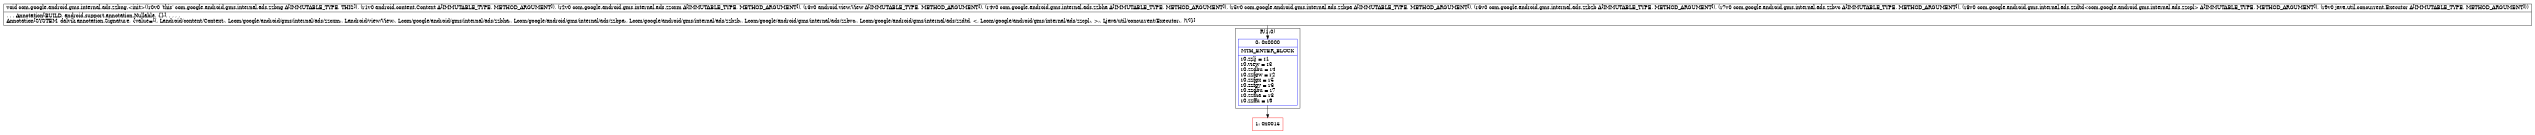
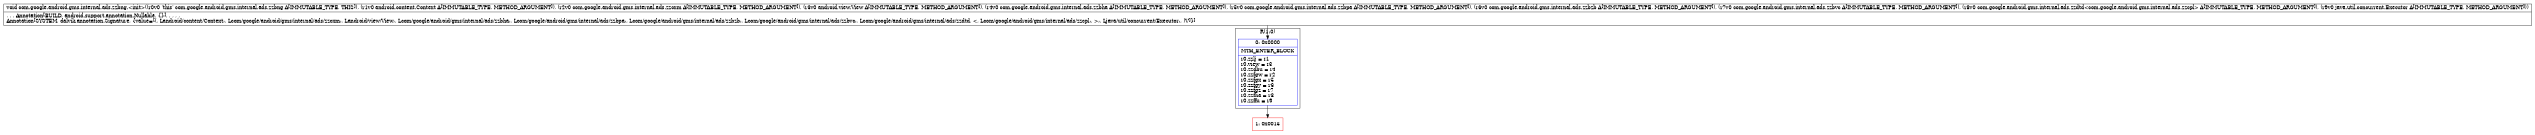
node "0: 0x0000": text "r0.zzdbu = r7" -> "r0.zzfgz = r7"
